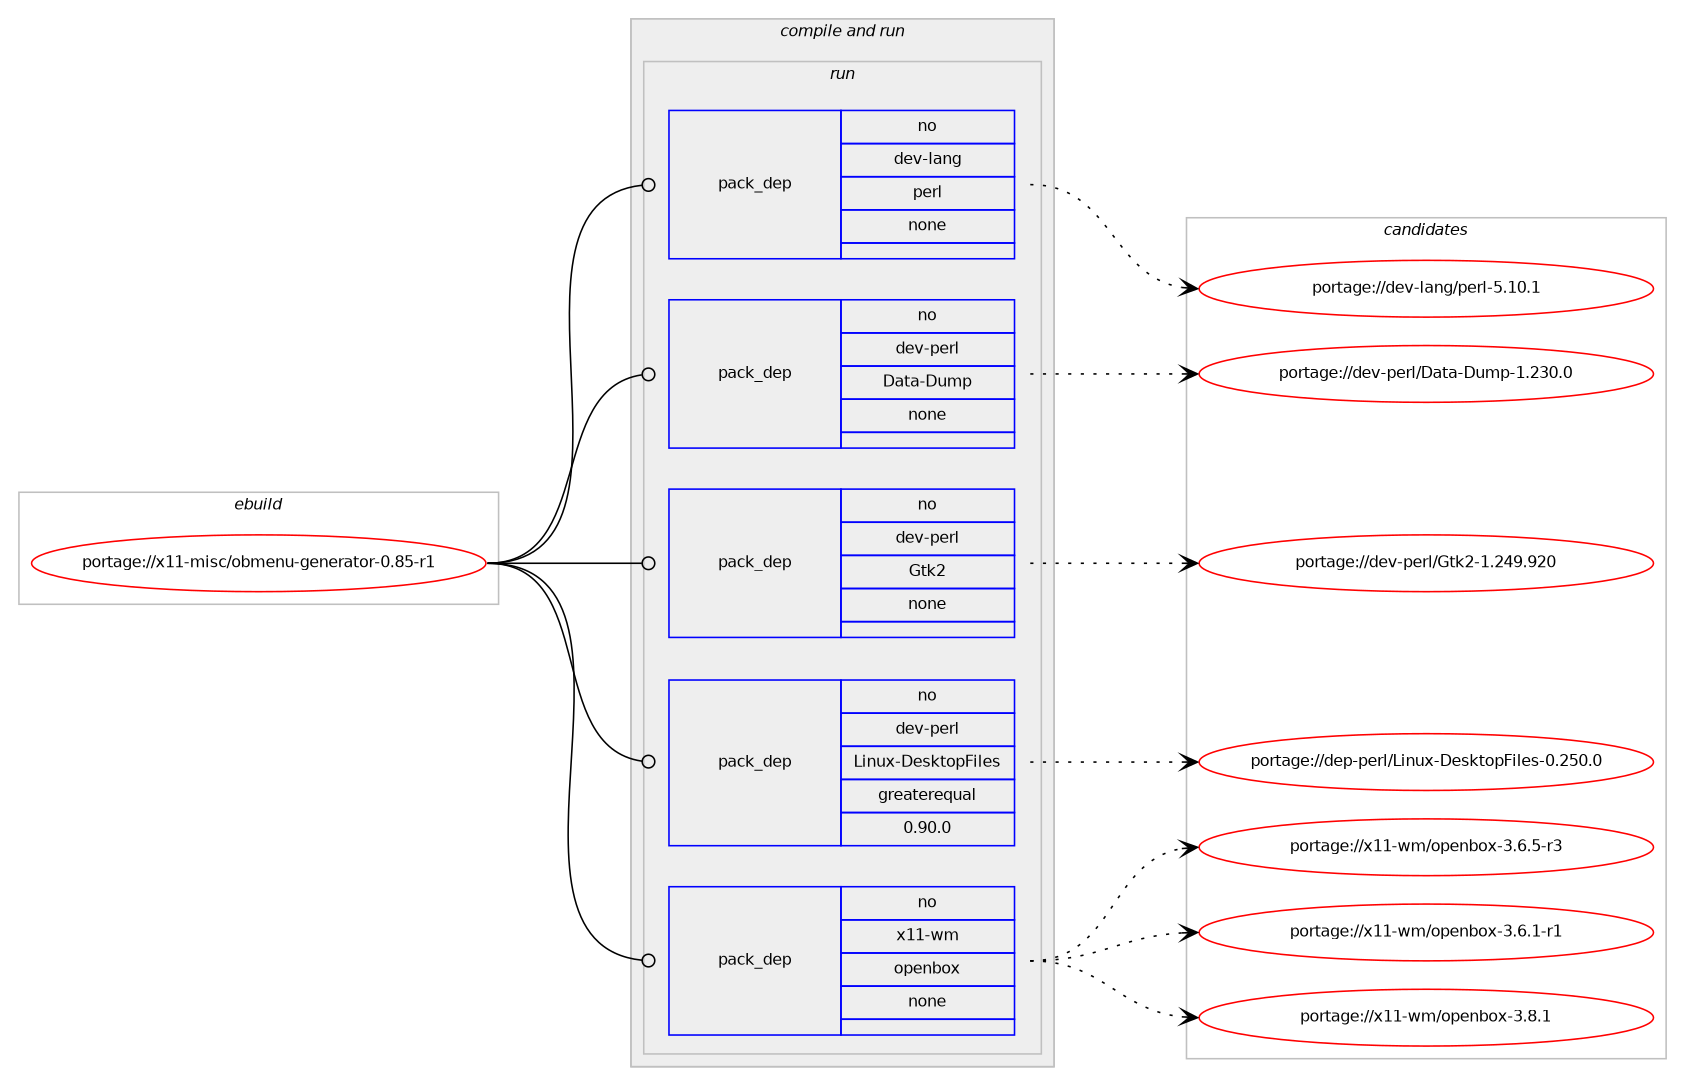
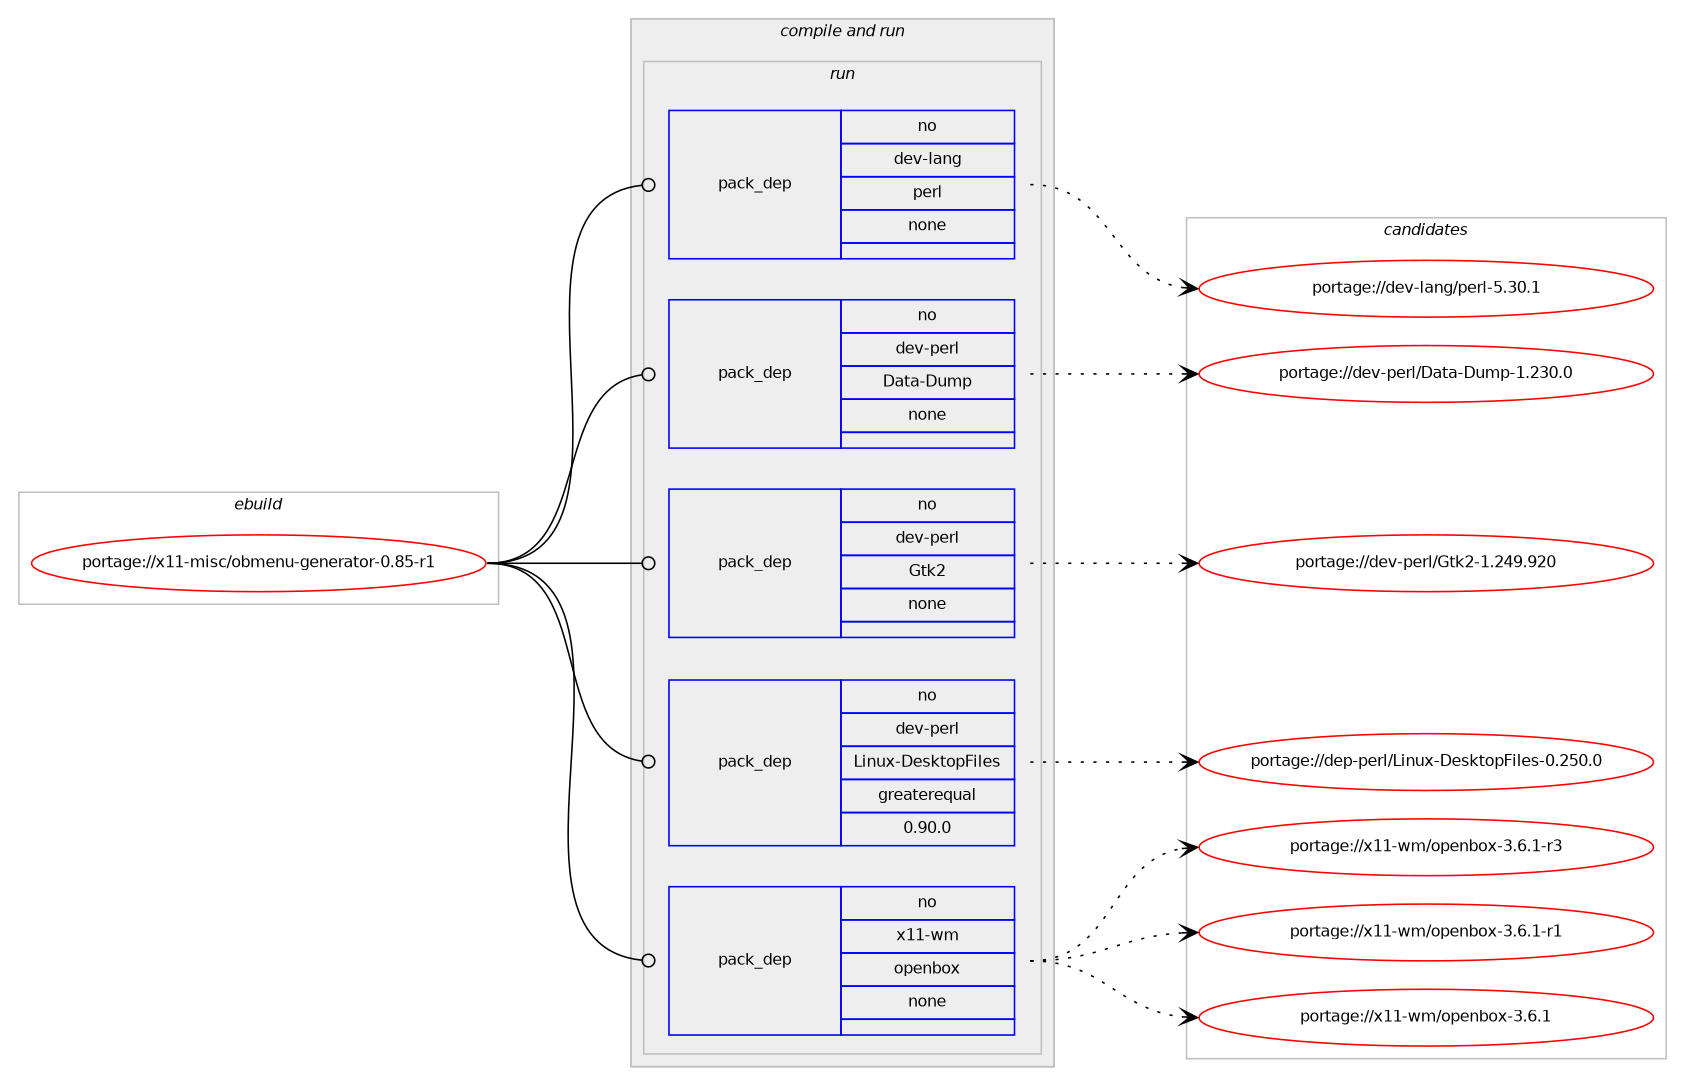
node "portage://dev-lang/perl-5.10.1": label "portage://dev-lang/perl-5.10.1" -> "portage://dev-lang/perl-5.30.1"
node "portage://x11-wm/openbox-3.6.5-r3": label "portage://x11-wm/openbox-3.6.5-r3" -> "portage://x11-wm/openbox-3.6.1-r3"
node "portage://x11-wm/openbox-3.8.1": label "portage://x11-wm/openbox-3.8.1" -> "portage://x11-wm/openbox-3.6.1"
